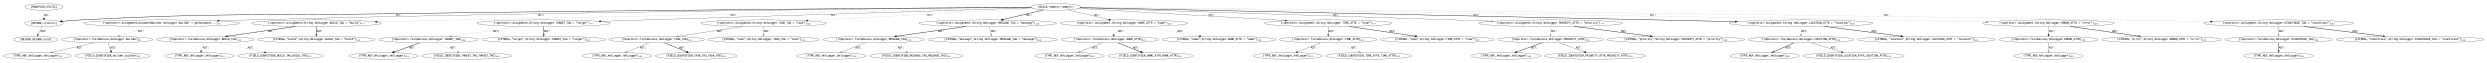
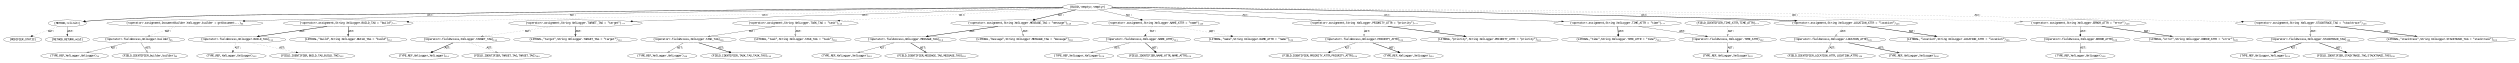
edge "(MODIFIER,STATIC)" -> "(METHOD,<clinit>)": reversed
edge "(<operator>.fieldAccess,XmlLogger.builder)" -> "(FIELD_IDENTIFIER,builder,builder)": arrowhead diamond -> onormal
edge "(<operator>.fieldAccess,XmlLogger.MESSAGE_TAG)" -> "(FIELD_IDENTIFIER,MESSAGE_TAG,MESSAGE_TAG)": style dotted -> bold
edge "(<operator>.fieldAccess,XmlLogger.TIME_ATTR)" -> "(FIELD_IDENTIFIER,TIME_ATTR,TIME_ATTR)": reversed
node "(FIELD_IDENTIFIER,STACKTRACE_TAG,STACKTRACE_TAG)": added
